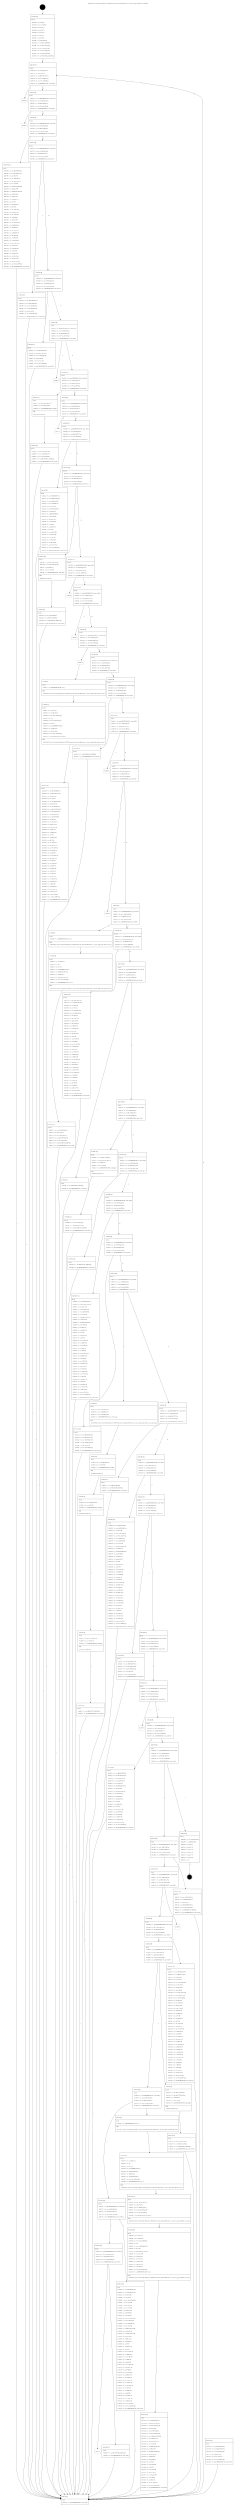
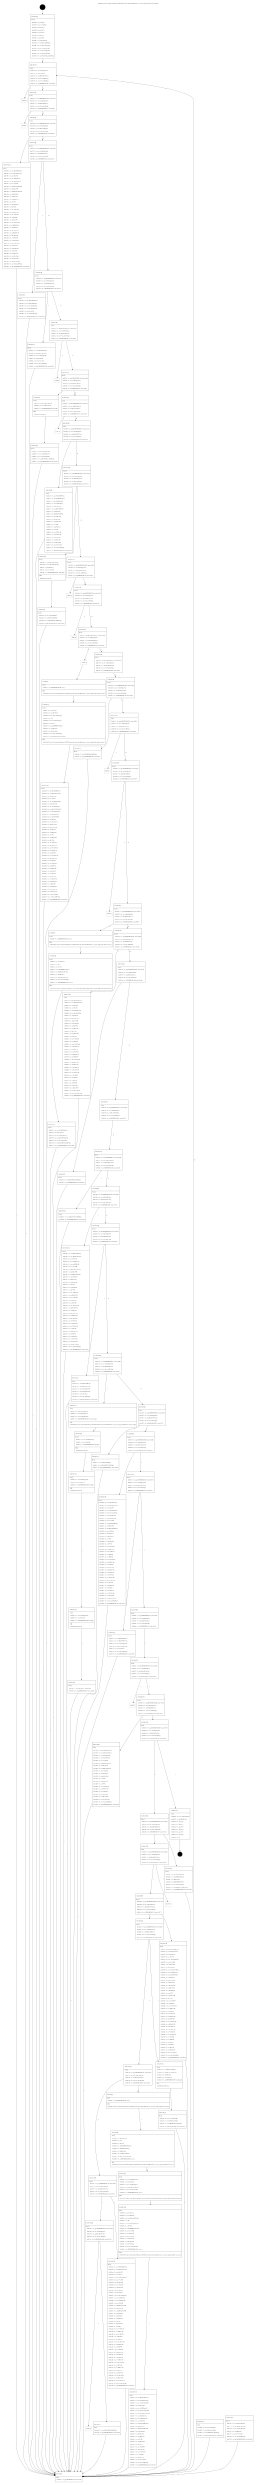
node "0x4018bc [23]": removed
